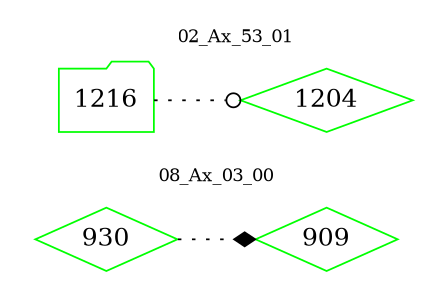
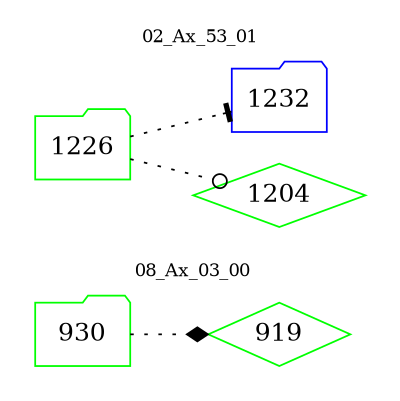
node "1216": label "1216" -> "1226"
node "1232": added
node "930": shape diamond -> folder
node "909": label "909" -> "919"
